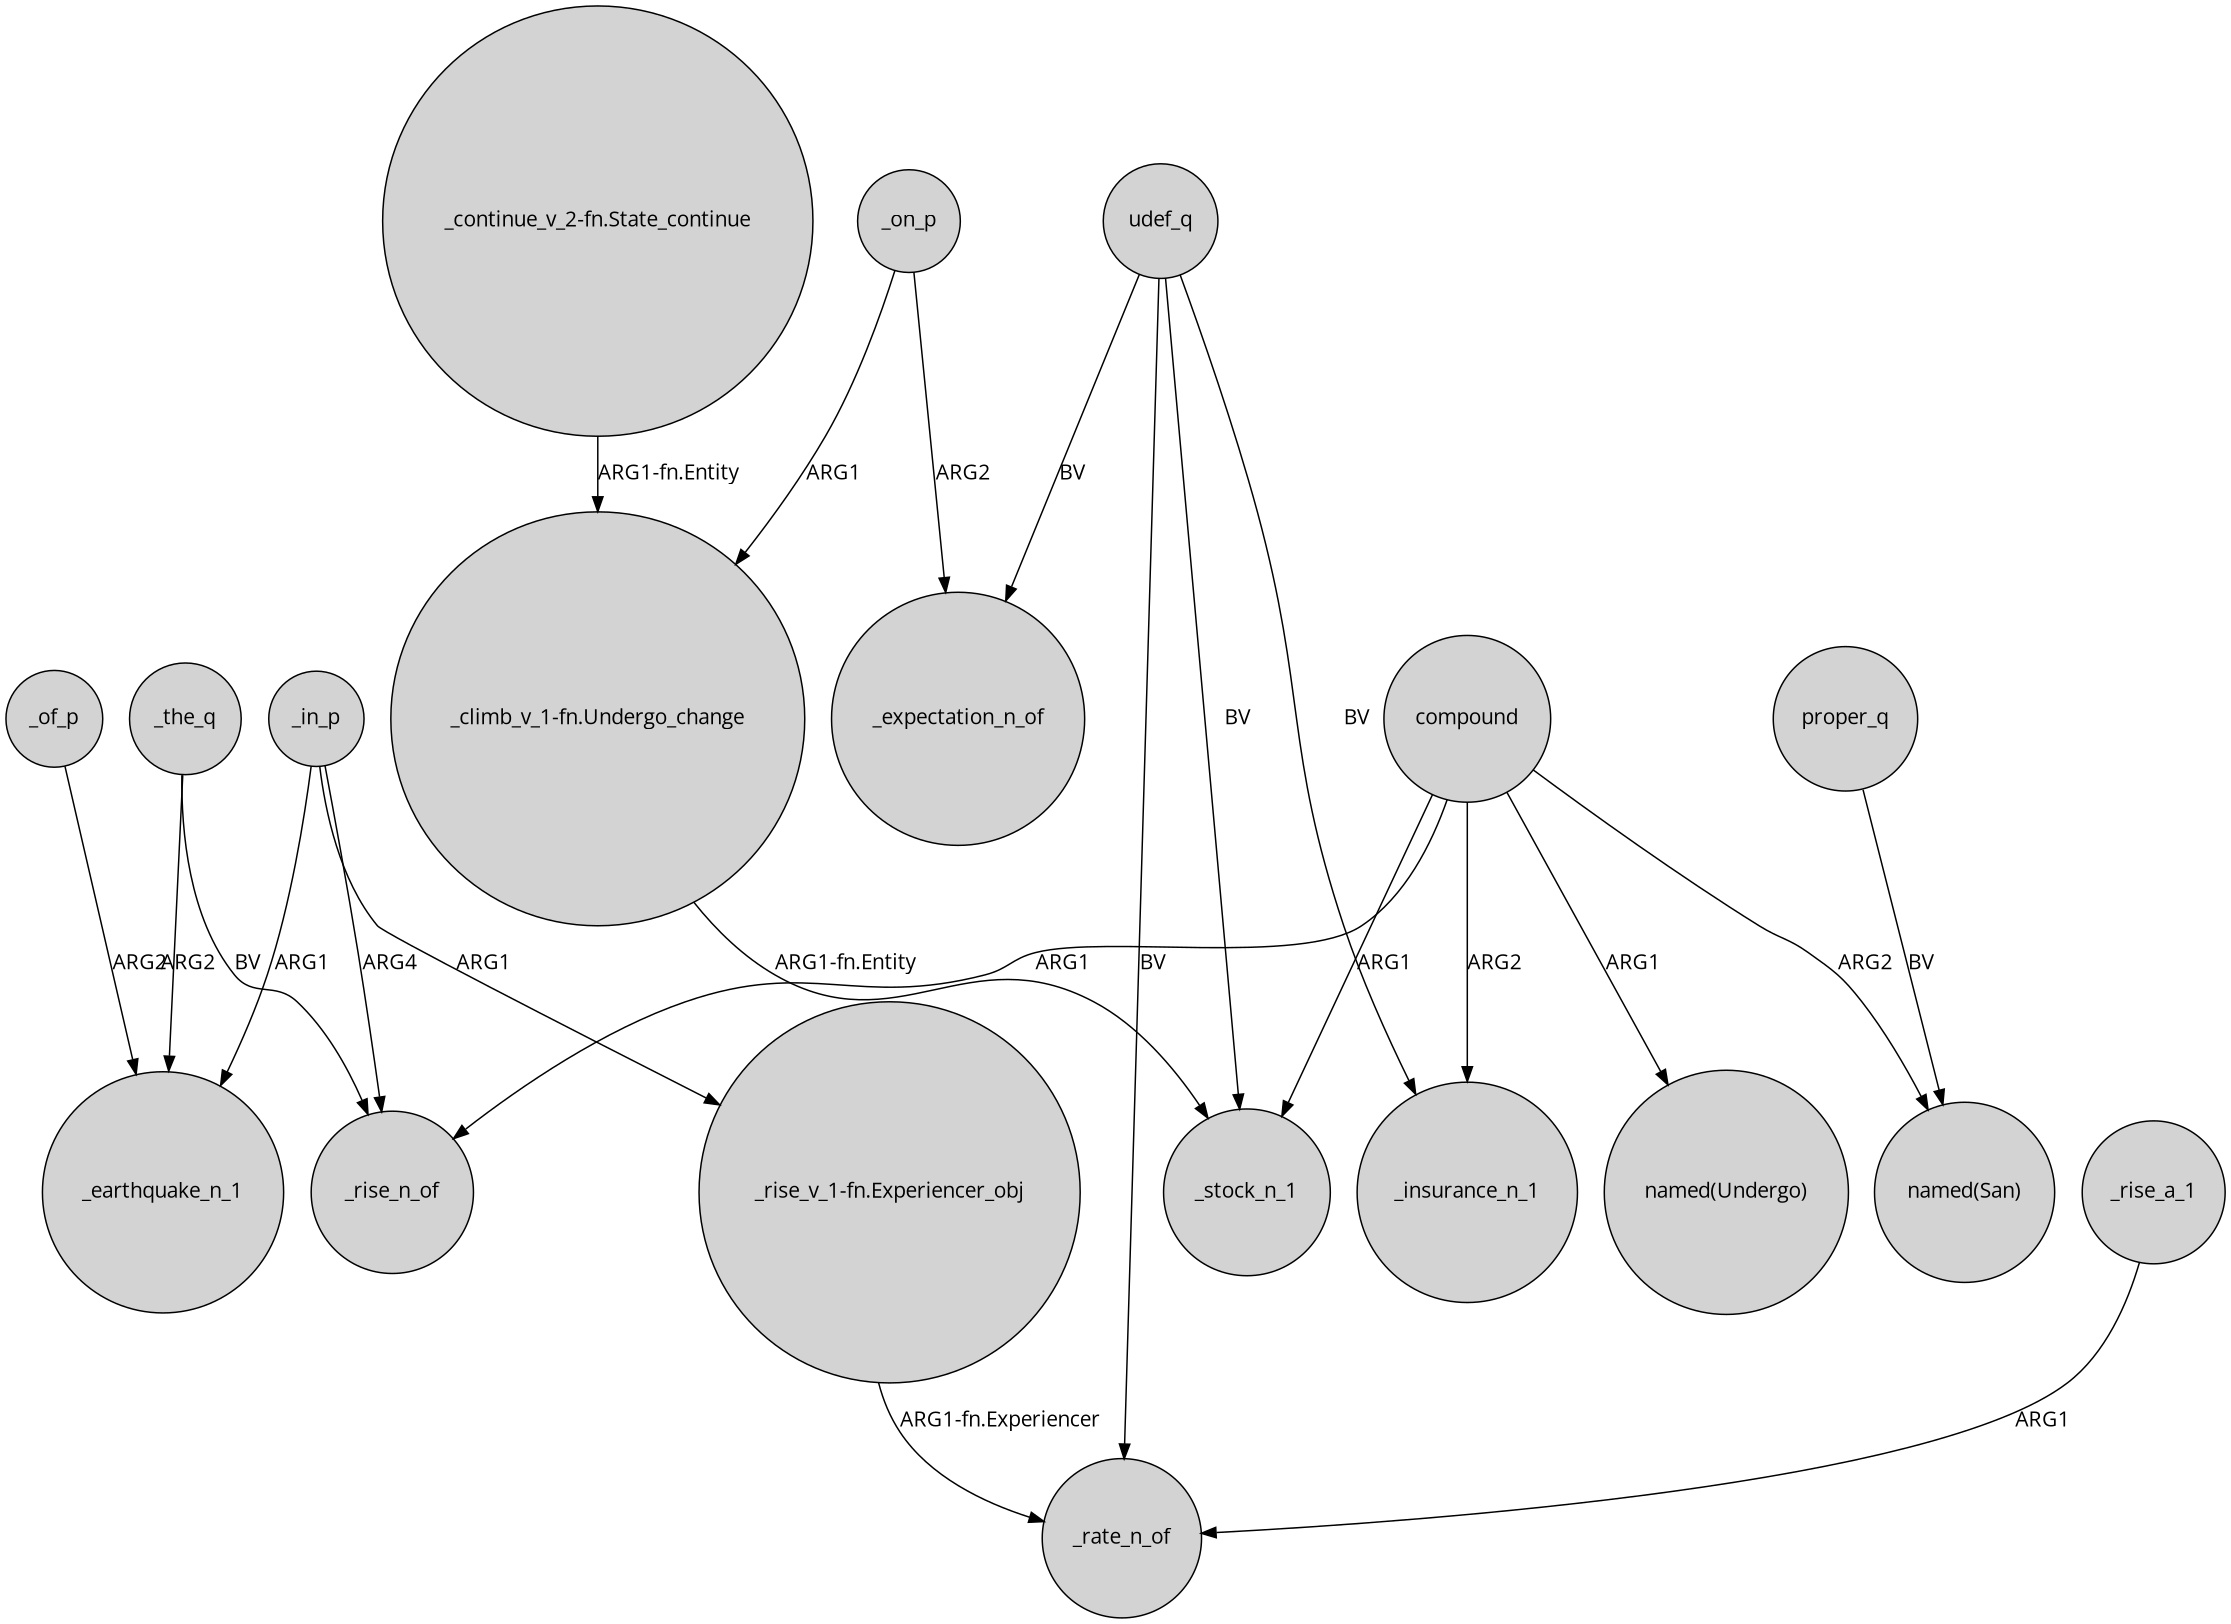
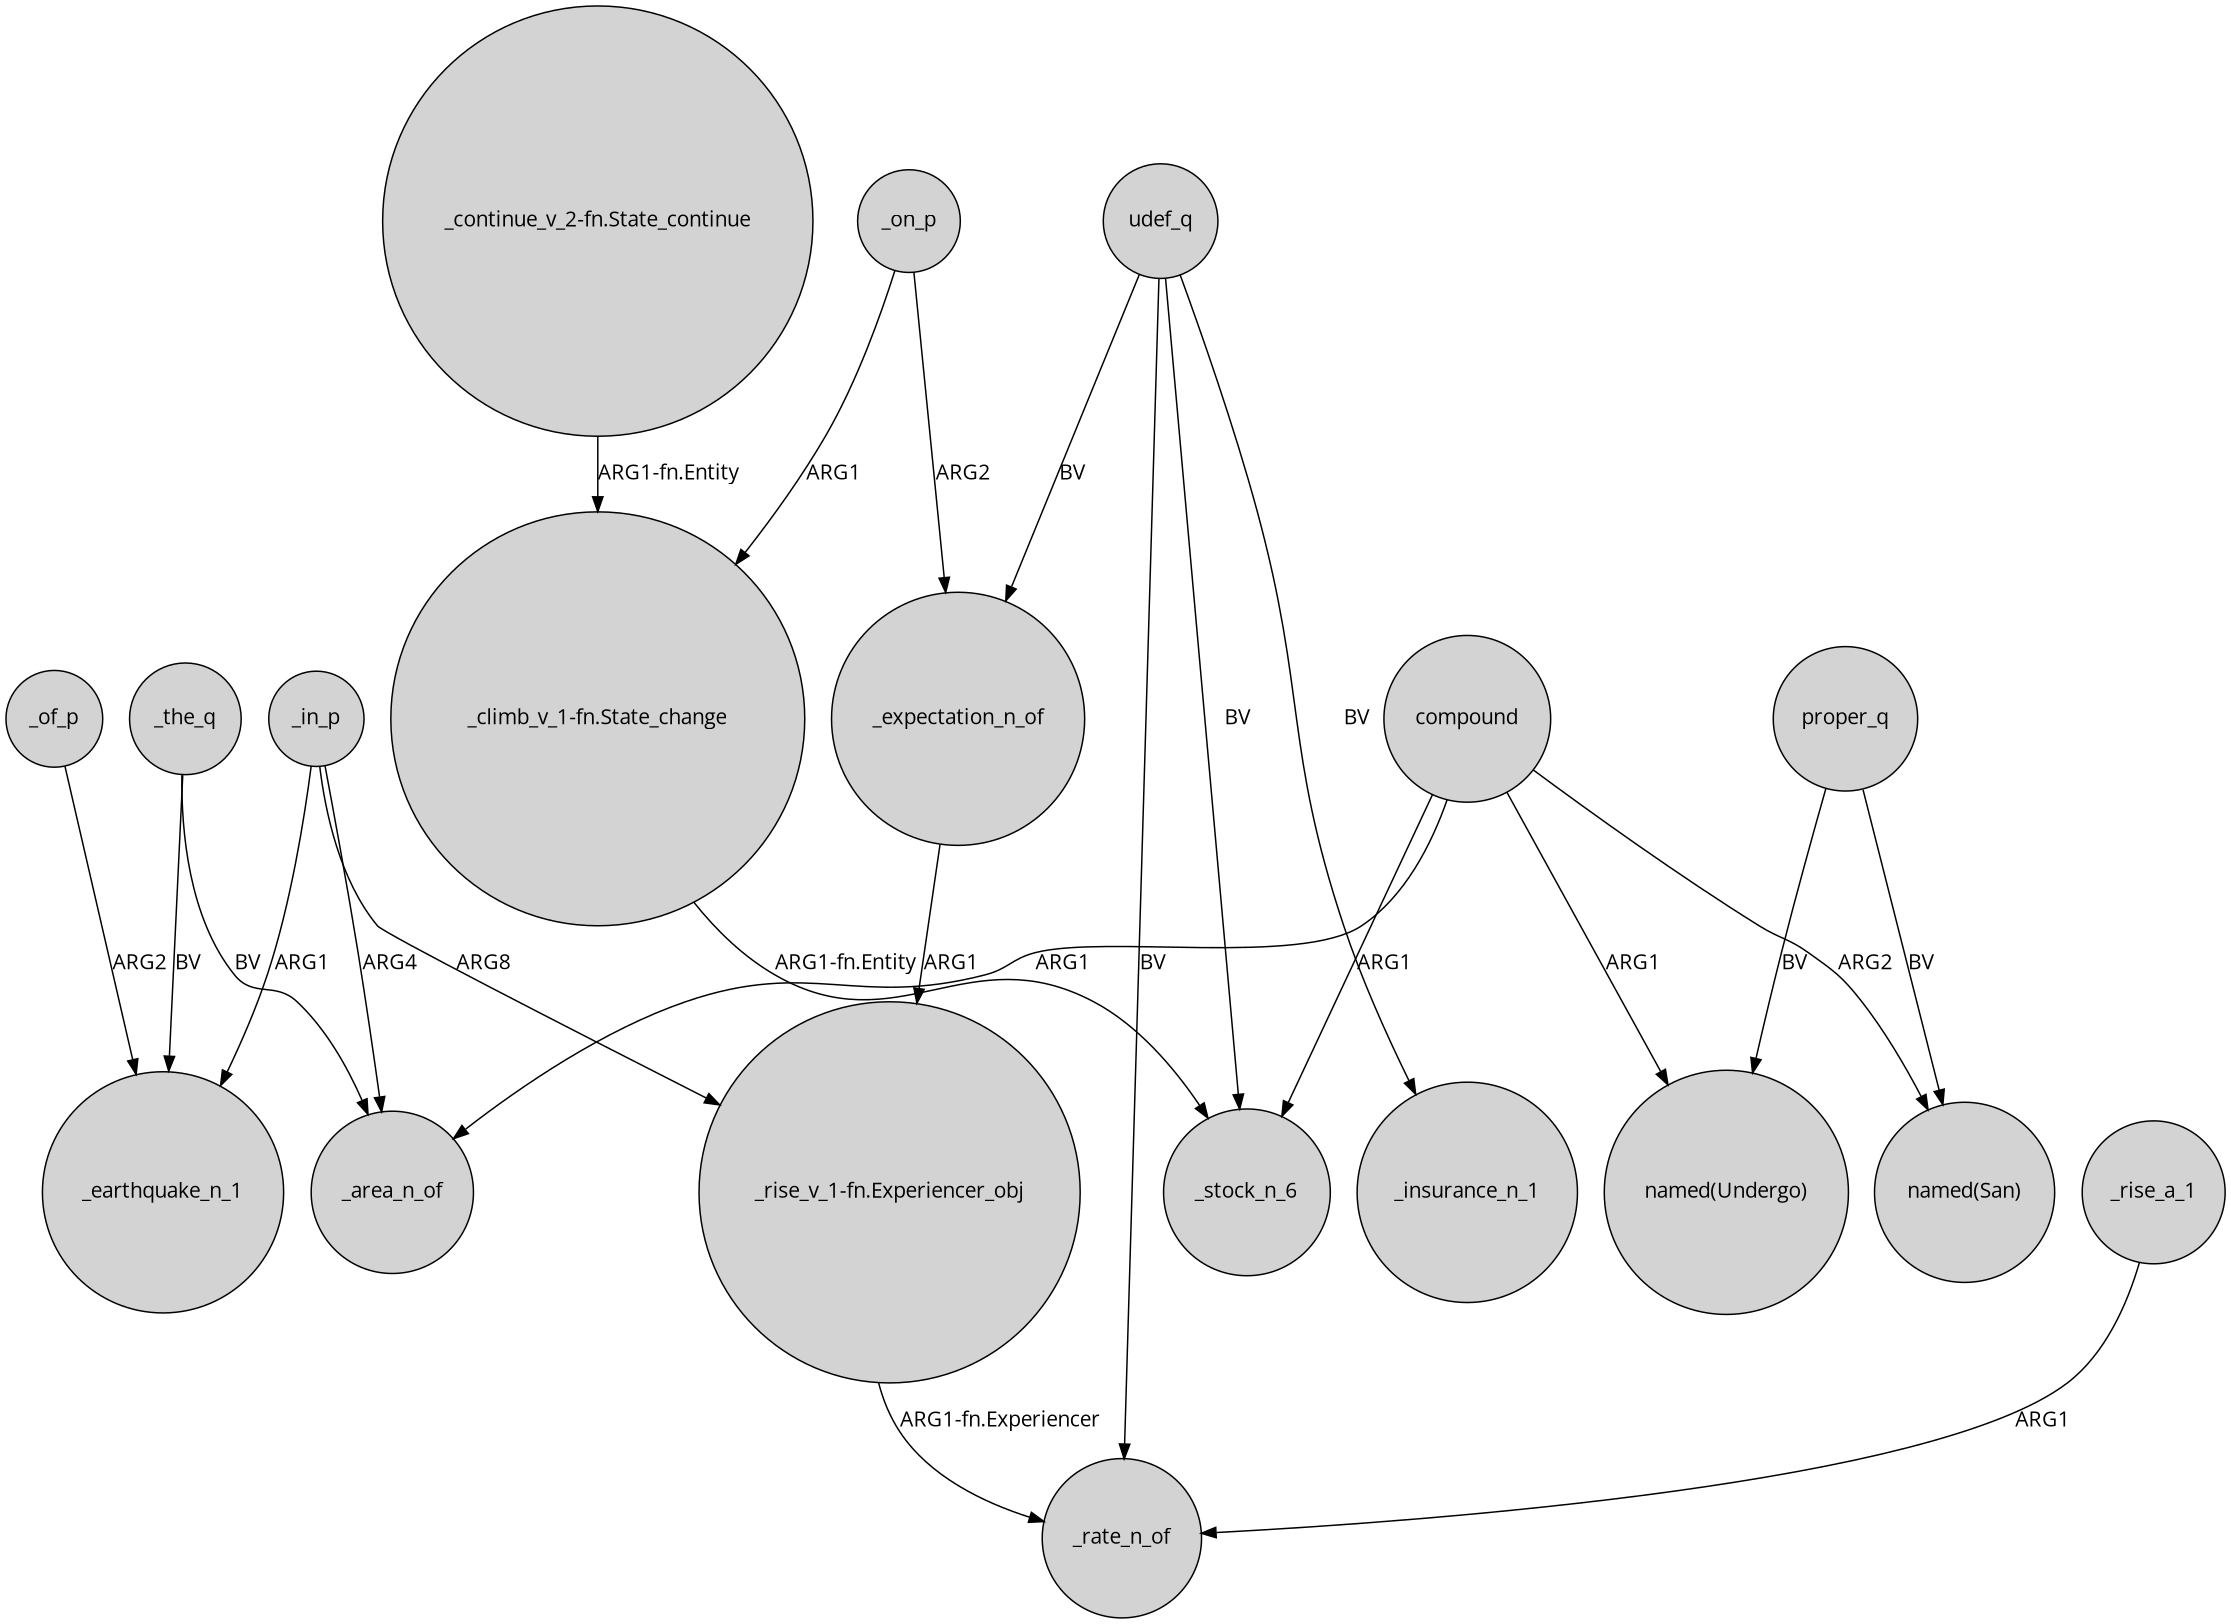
node "_climb_v_1-fn.Undergo_change": label "_climb_v_1-fn.Undergo_change" -> "_climb_v_1-fn.State_change"
edge "_expectation_n_of" -> "_rise_v_1-fn.Experiencer_obj": added, label "ARG1"
edge "proper_q" -> "named(Undergo)": added, label "BV"
edge "compound" -> "_insurance_n_1": removed, label "ARG2"
edge "_the_q" -> "_earthquake_n_1": label "ARG2" -> "BV"
edge "_in_p" -> "_rise_v_1-fn.Experiencer_obj": label "ARG1" -> "ARG8"
node "_rise_n_of": label "_rise_n_of" -> "_area_n_of"
node "_stock_n_1": label "_stock_n_1" -> "_stock_n_6"
